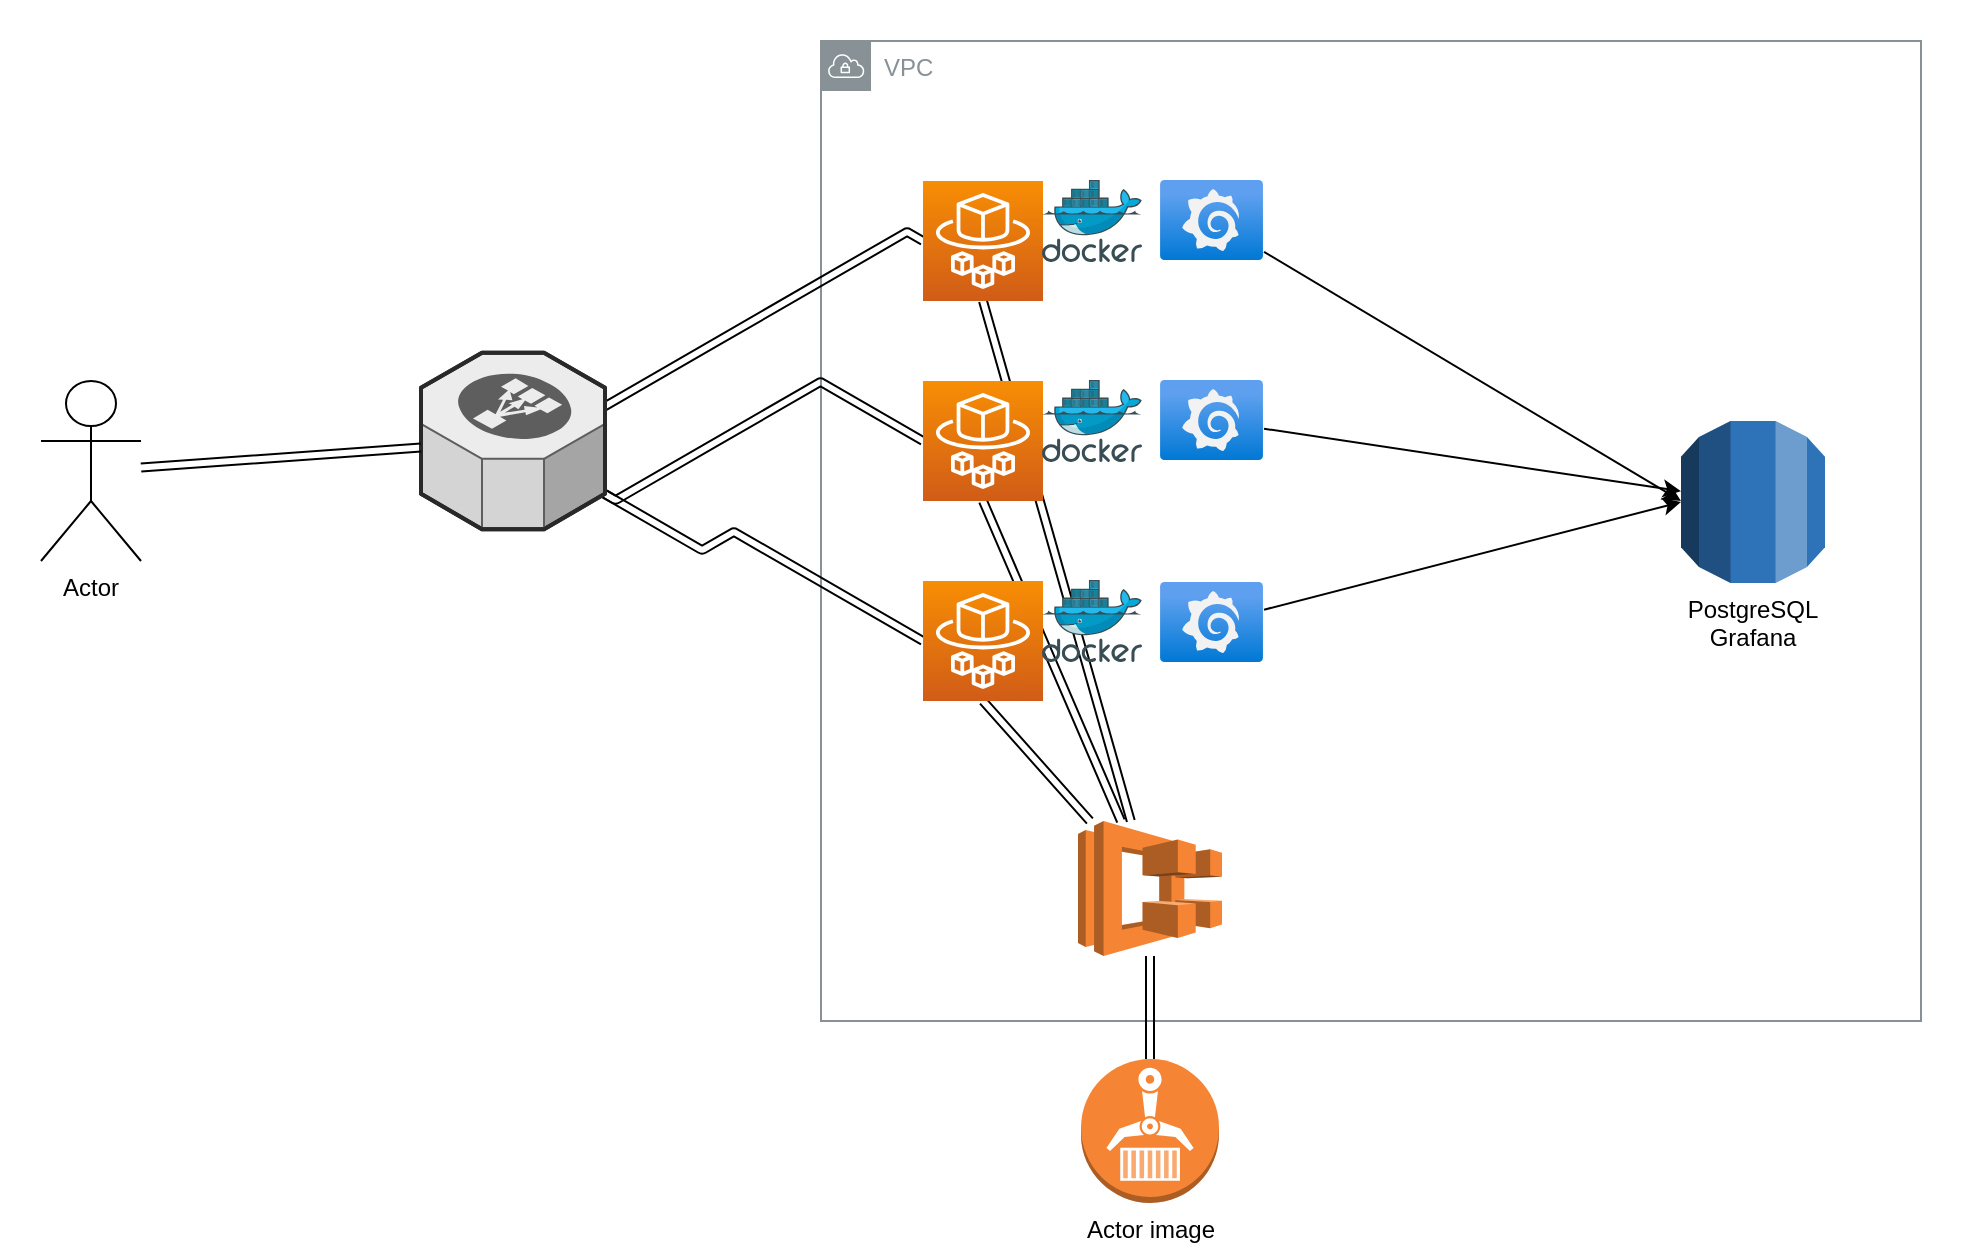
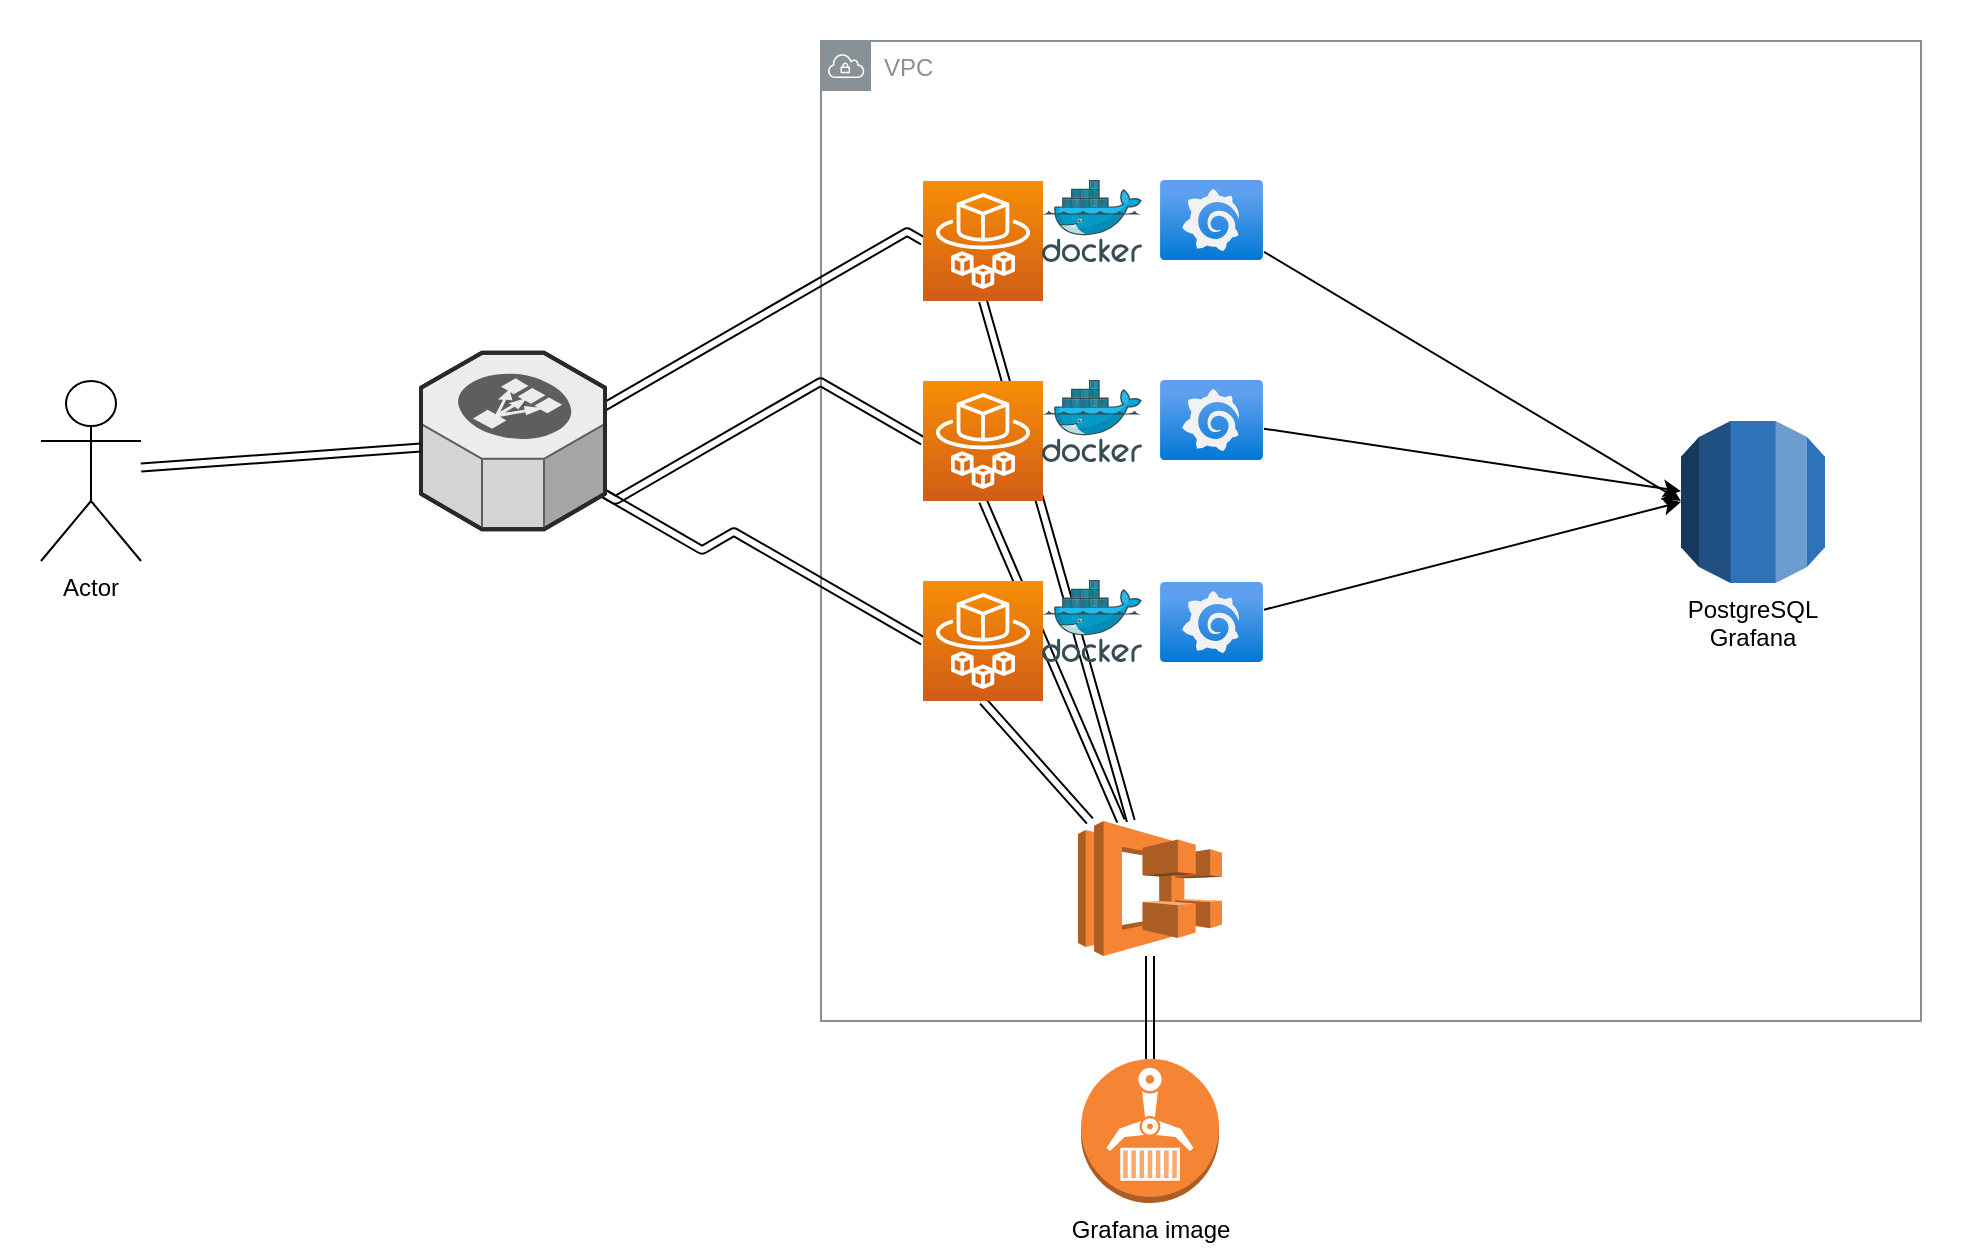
node "Actor image": label "Actor image" -> "Grafana image"
